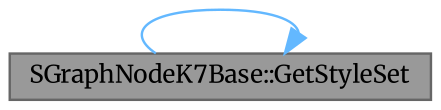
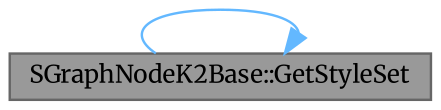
node "SGraphNodeK7Base::GetStyleSet": label "SGraphNodeK7Base::GetStyleSet" -> "SGraphNodeK2Base::GetStyleSet"
